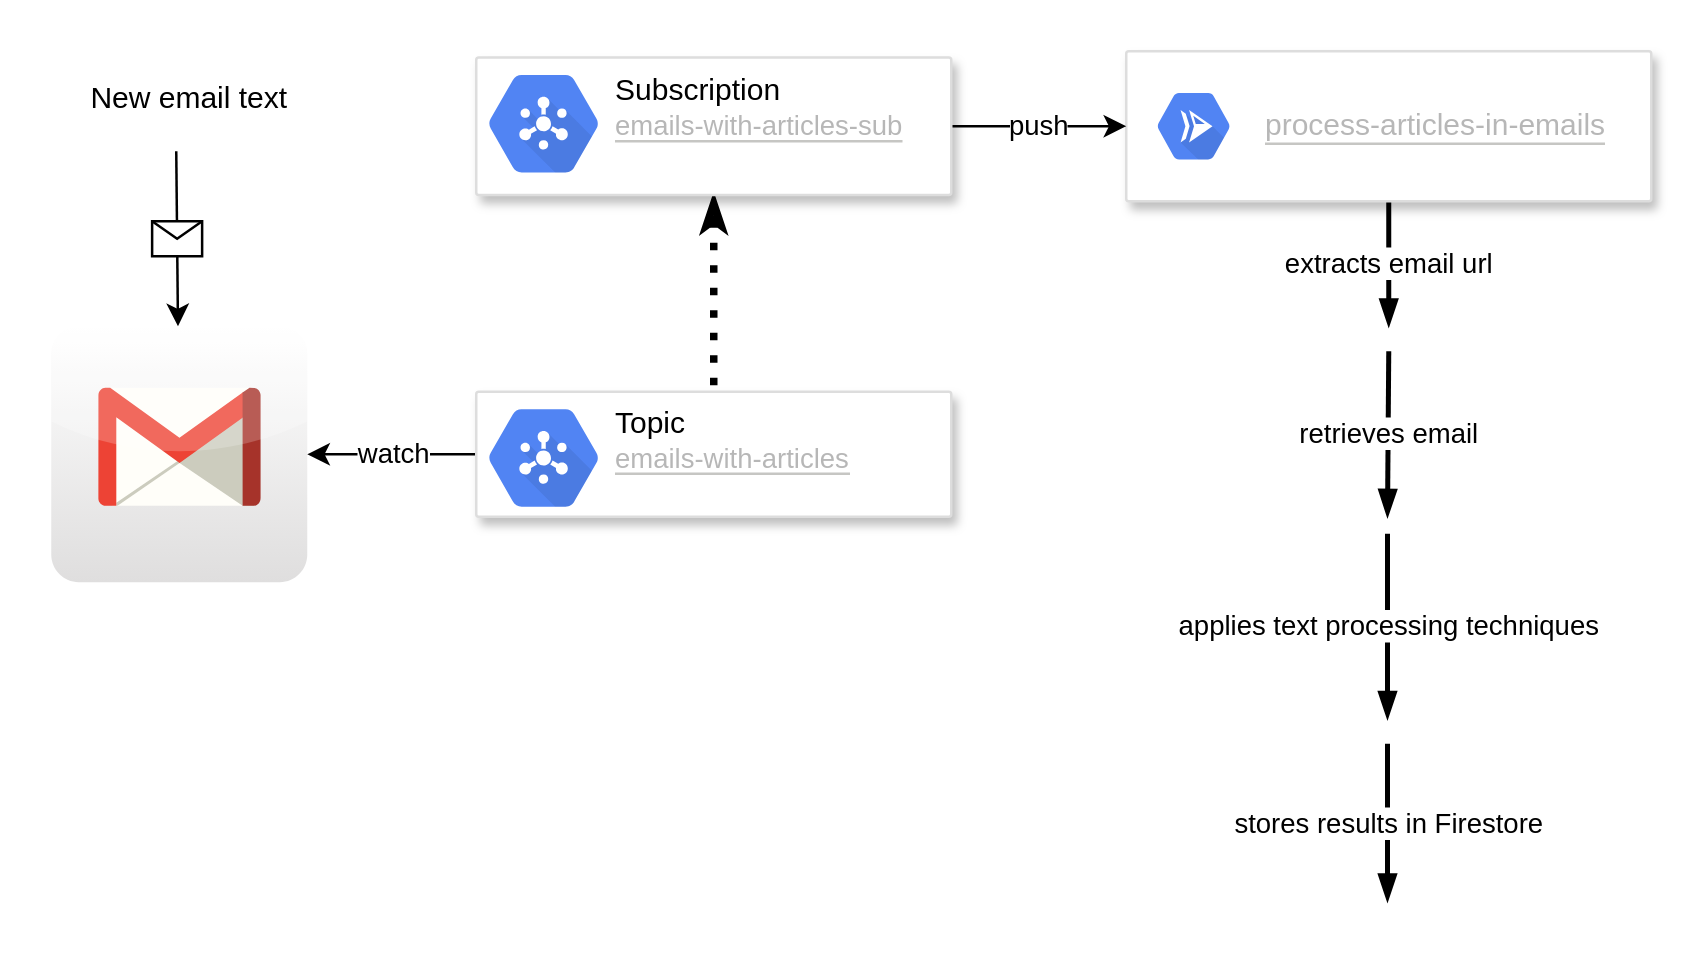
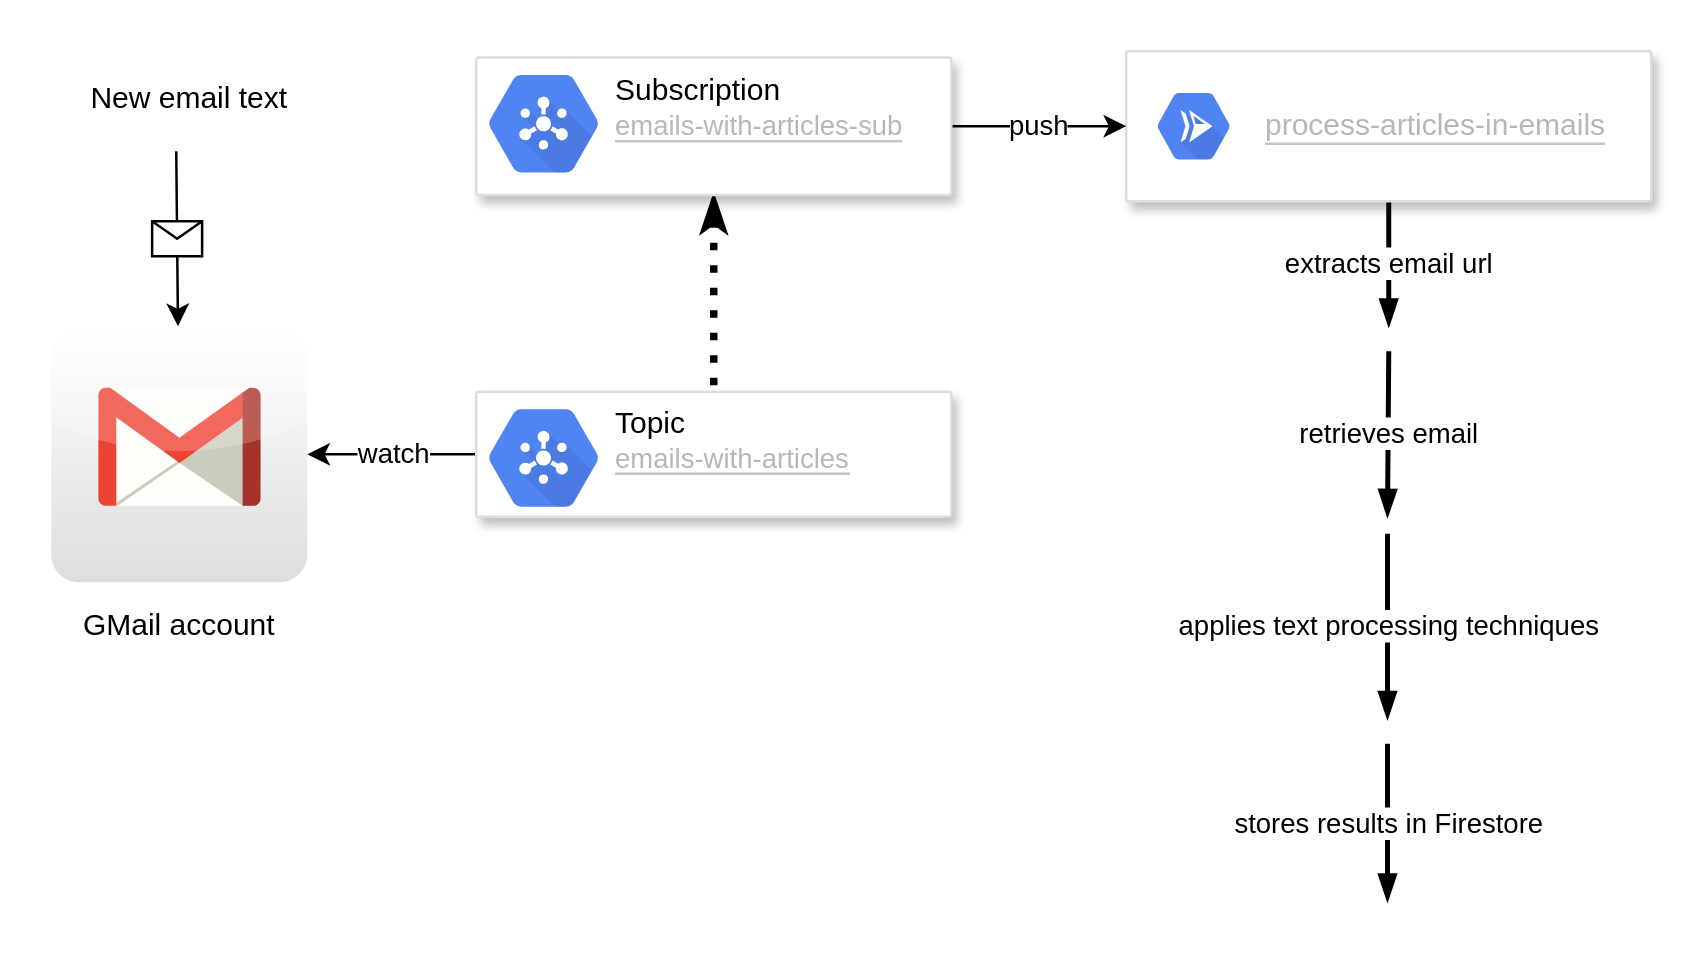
node "GMail account": added
